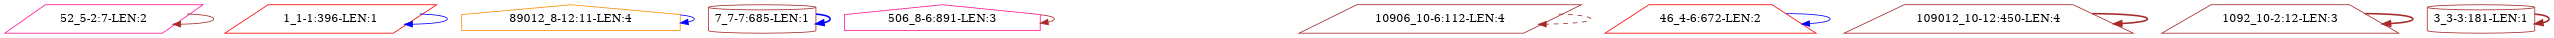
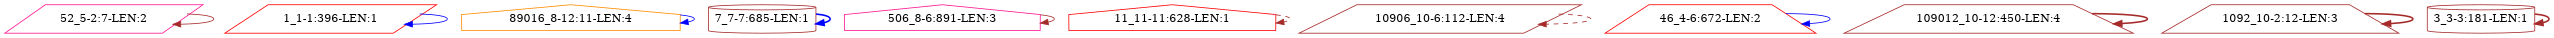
node "89012_8-12:11-LEN:4": label "89012_8-12:11-LEN:4" -> "89016_8-12:11-LEN:4"
node "11_11-11:628-LEN:1": added
